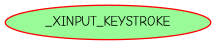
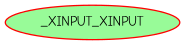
node "_XINPUT_KEYSTROKE": label "_XINPUT_KEYSTROKE" -> "_XINPUT_XINPUT"
